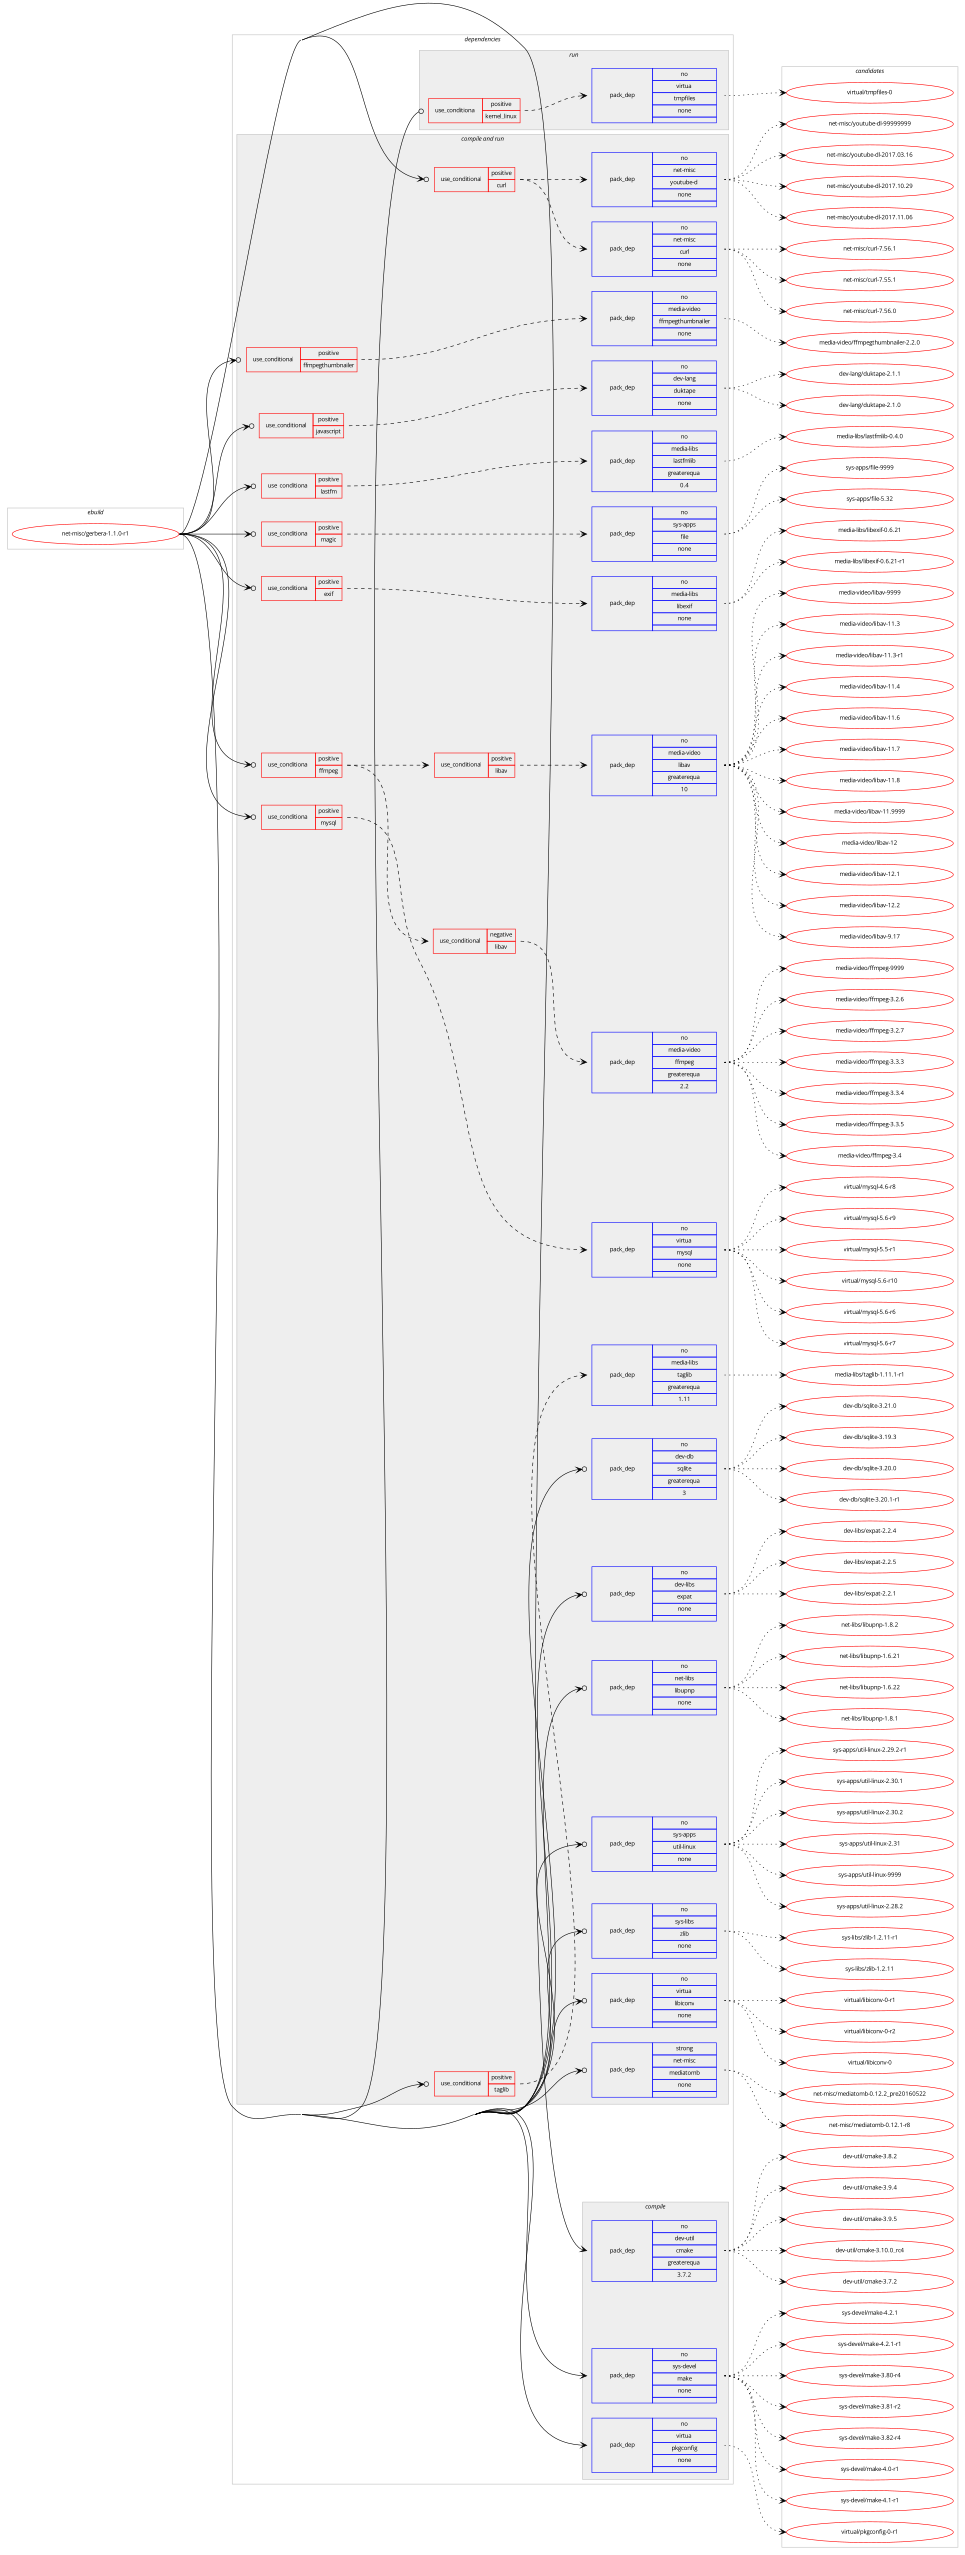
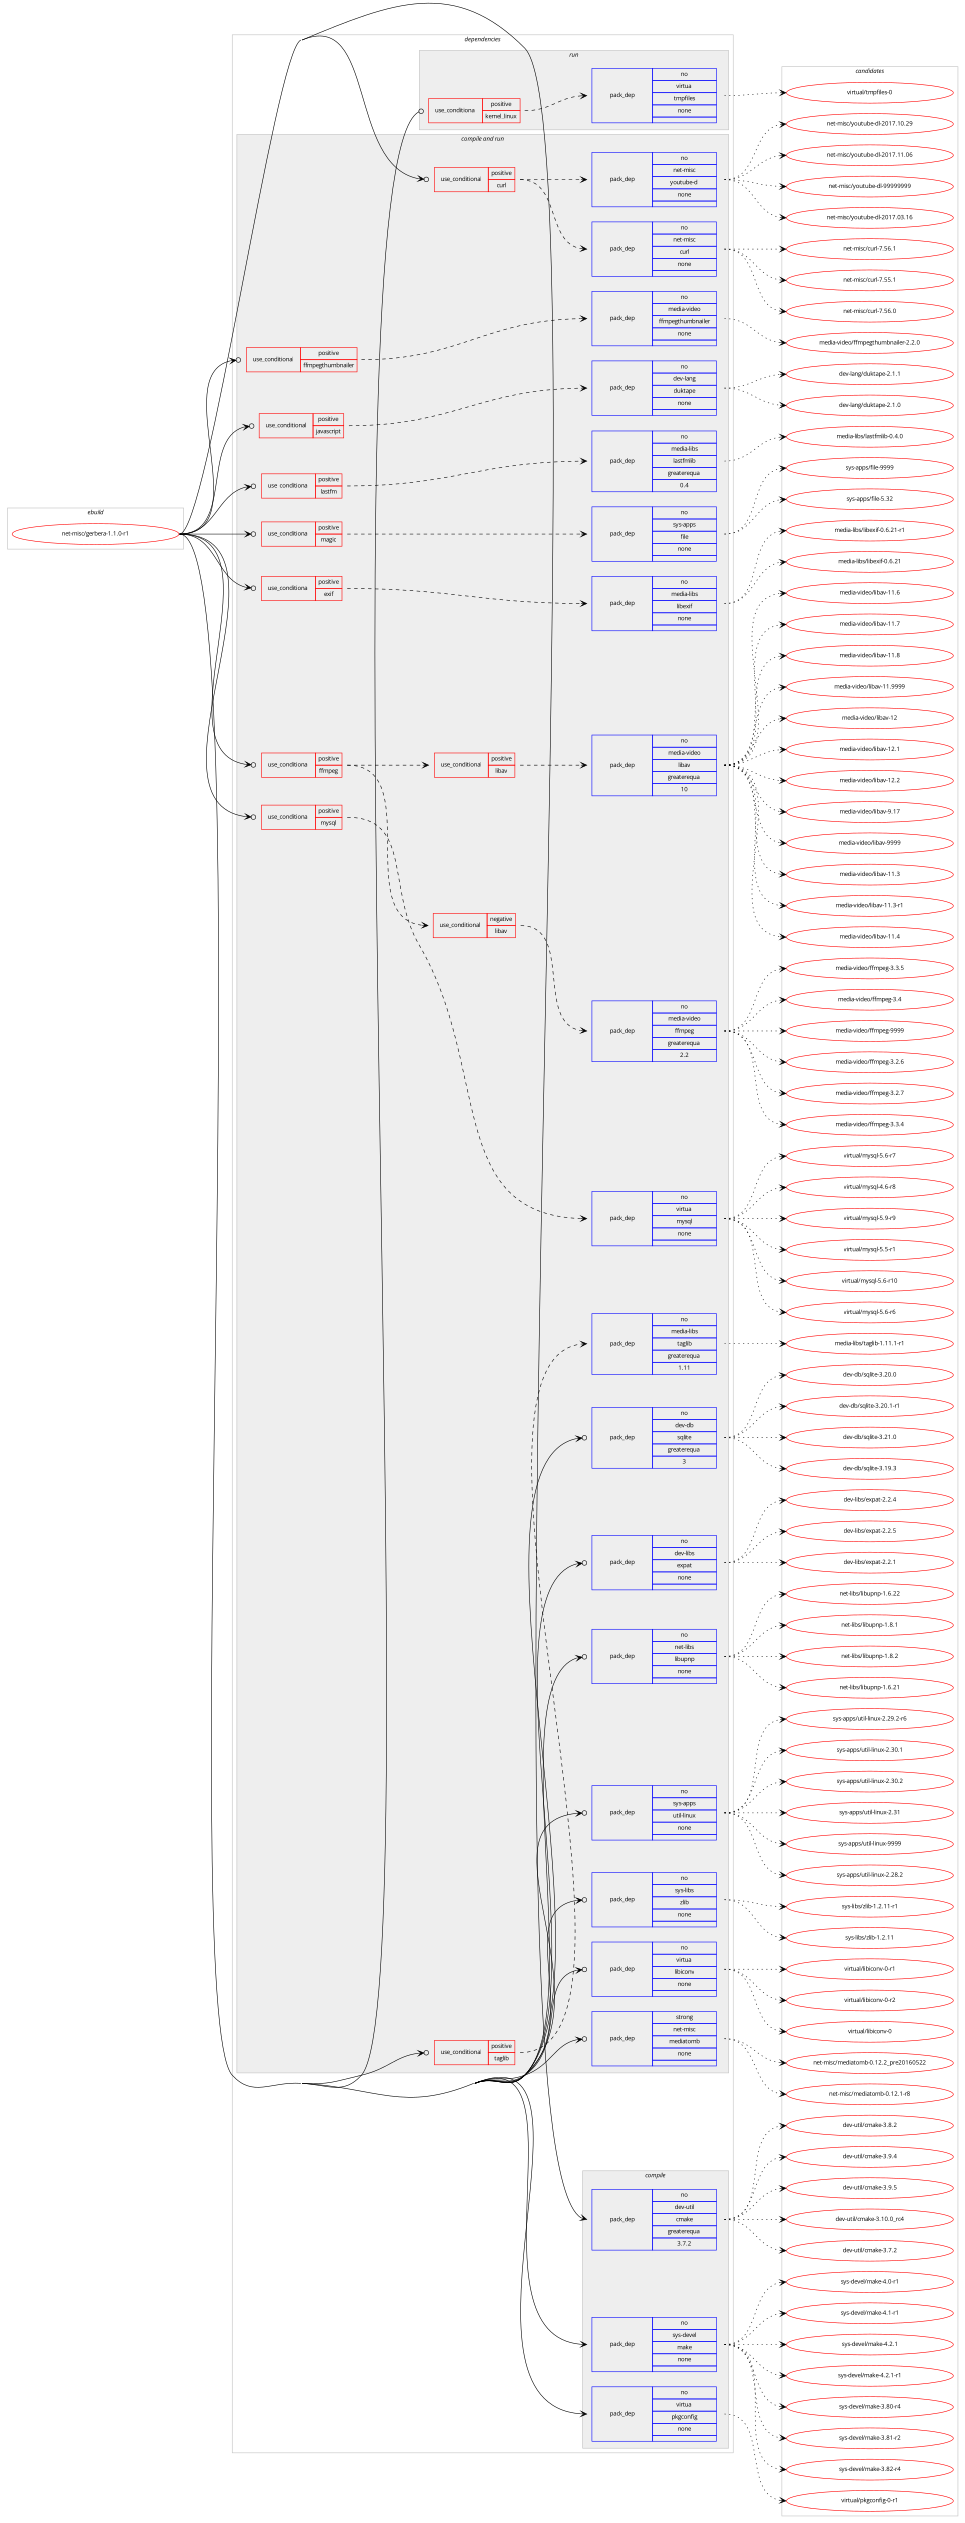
node "media-video/ffmpeg-3.3.3": removed
node "virtual/mysql-5.6-r9": label "virtual/mysql-5.6-r9" -> "virtual/mysql-5.9-r9"
node "sys-apps/util-linux-2.29.2-r1": label "sys-apps/util-linux-2.29.2-r1" -> "sys-apps/util-linux-2.29.2-r6"
